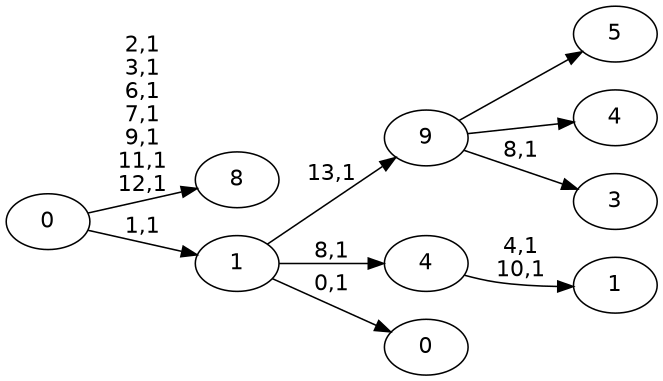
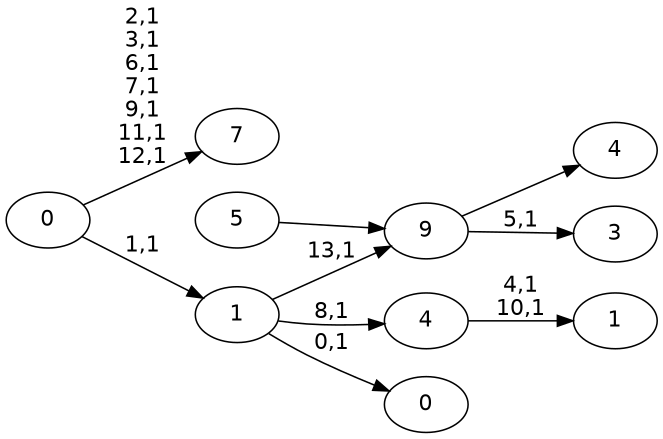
edge "9" -> "5": reversed
edge "9" -> "3": label "8,1" -> "5,1"
node "8": label "8" -> "7"
